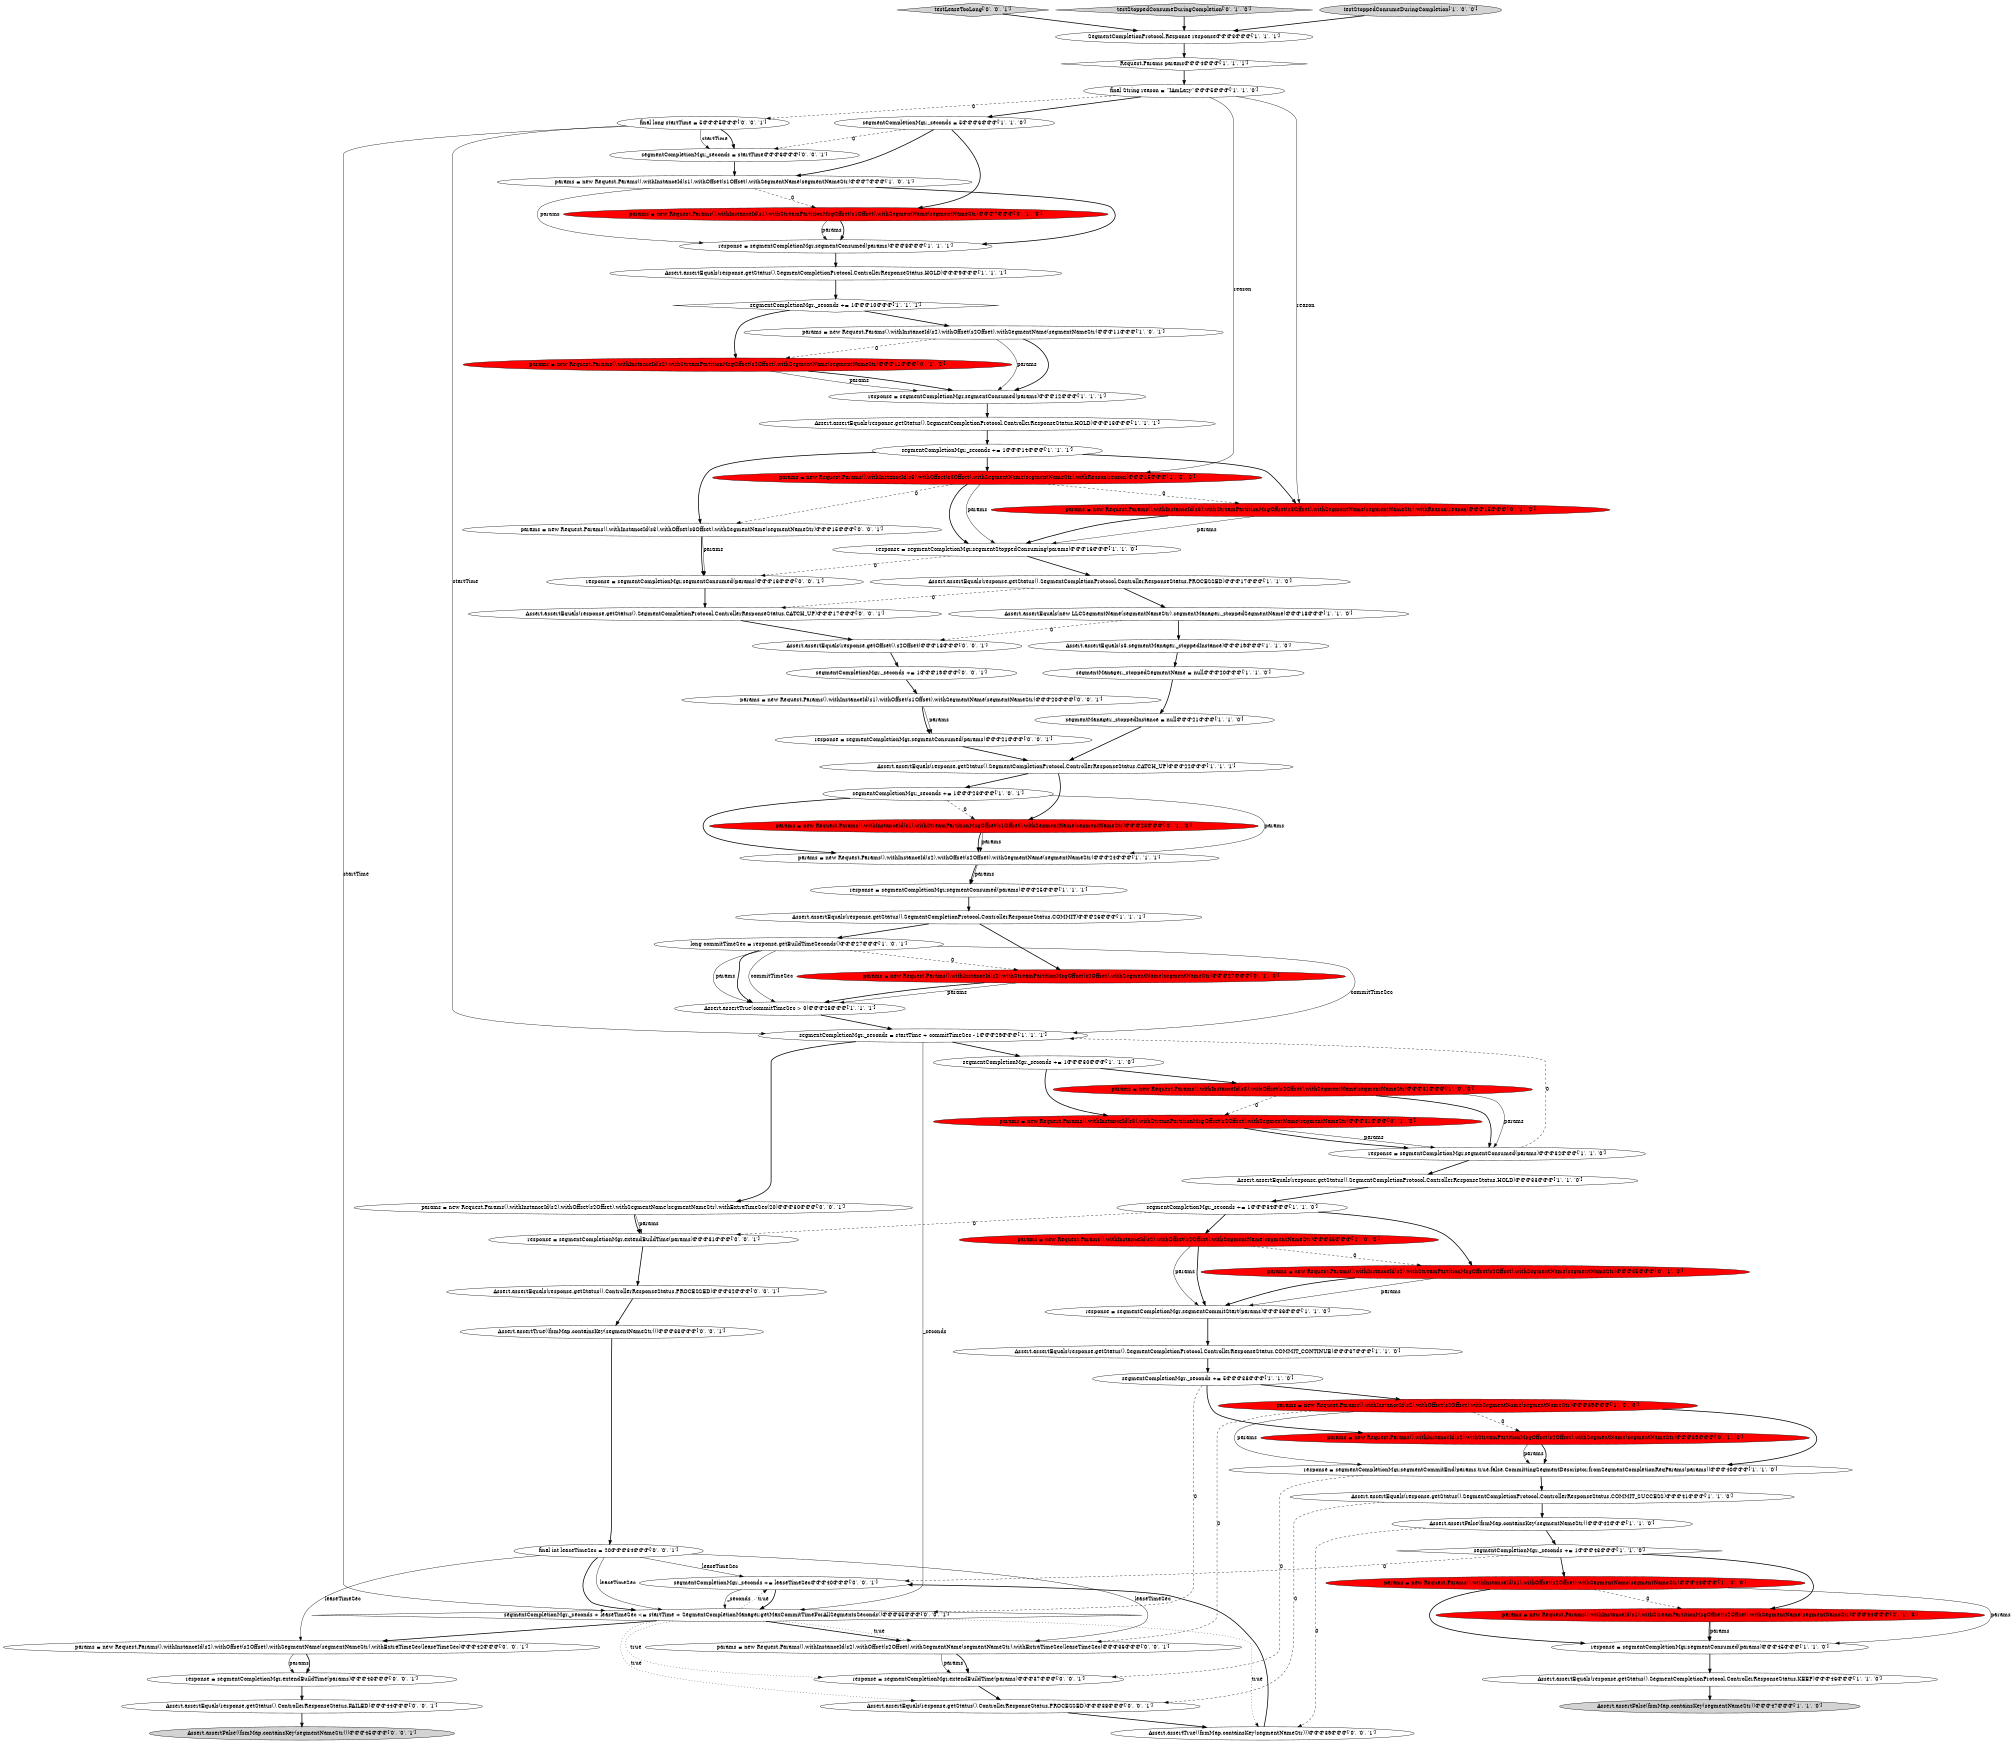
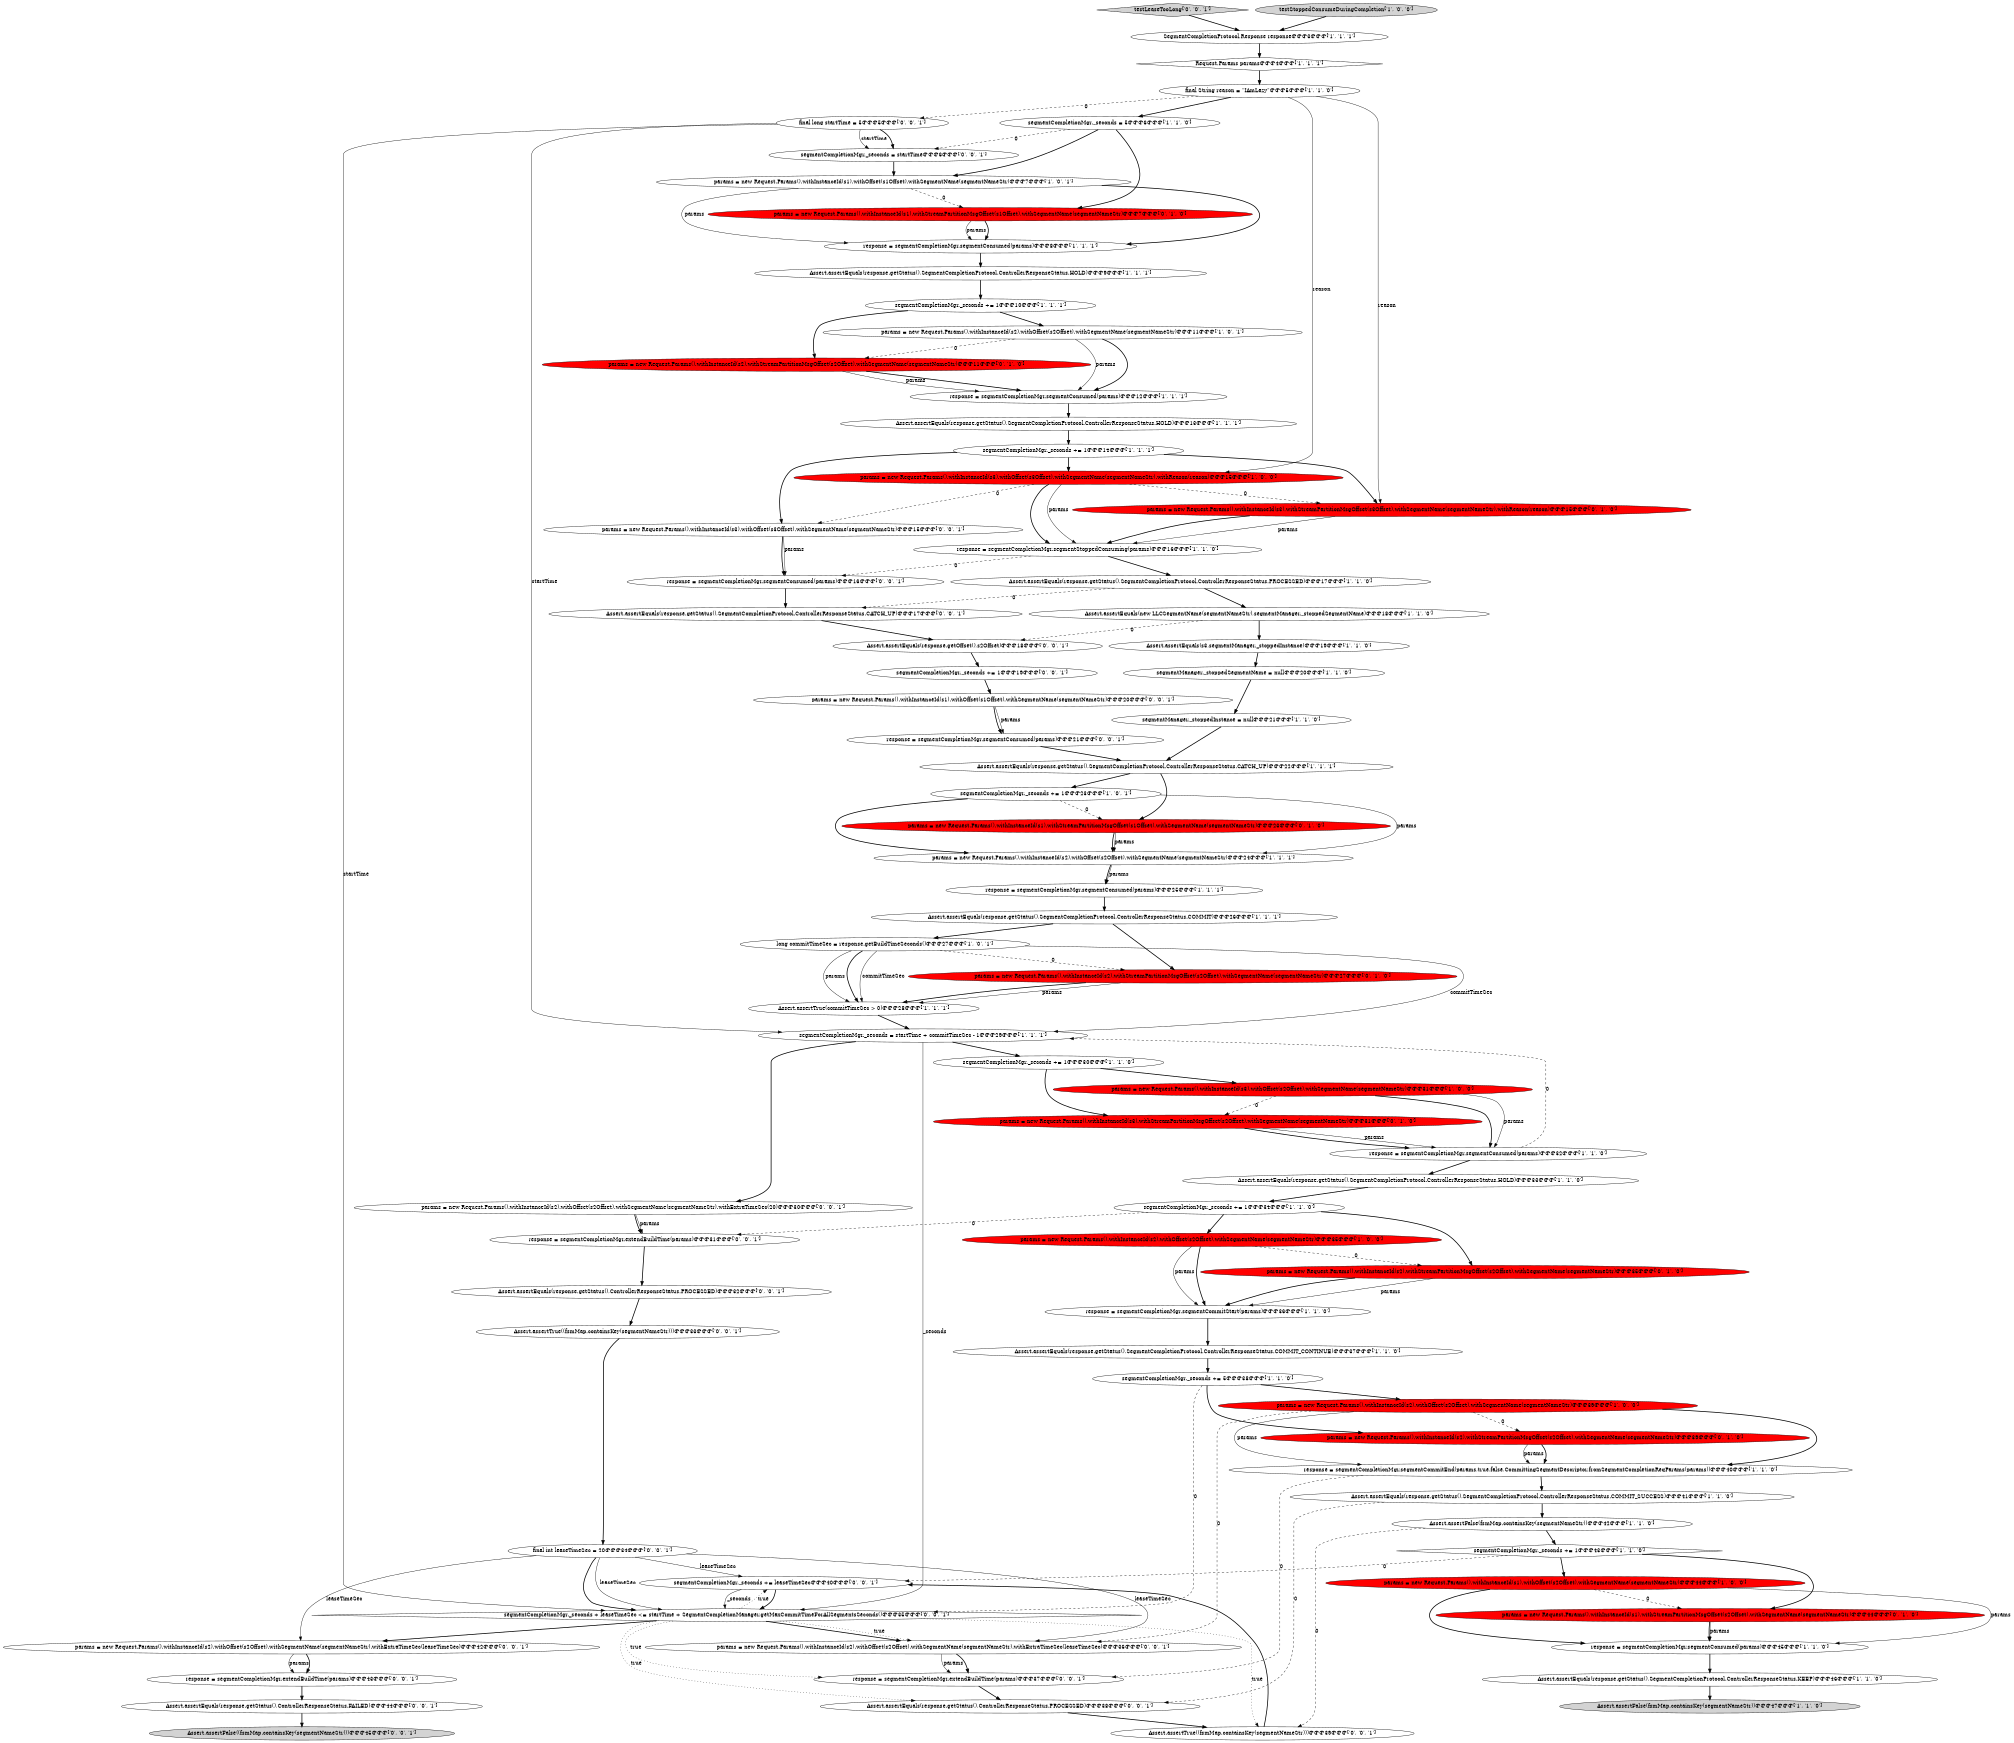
node "testStoppedConsumeDuringCompletion['0', '1', '0']": removed
node "segmentCompletionMgr._seconds += 1@@@10@@@['1', '1', '1']": shape diamond -> ellipse
